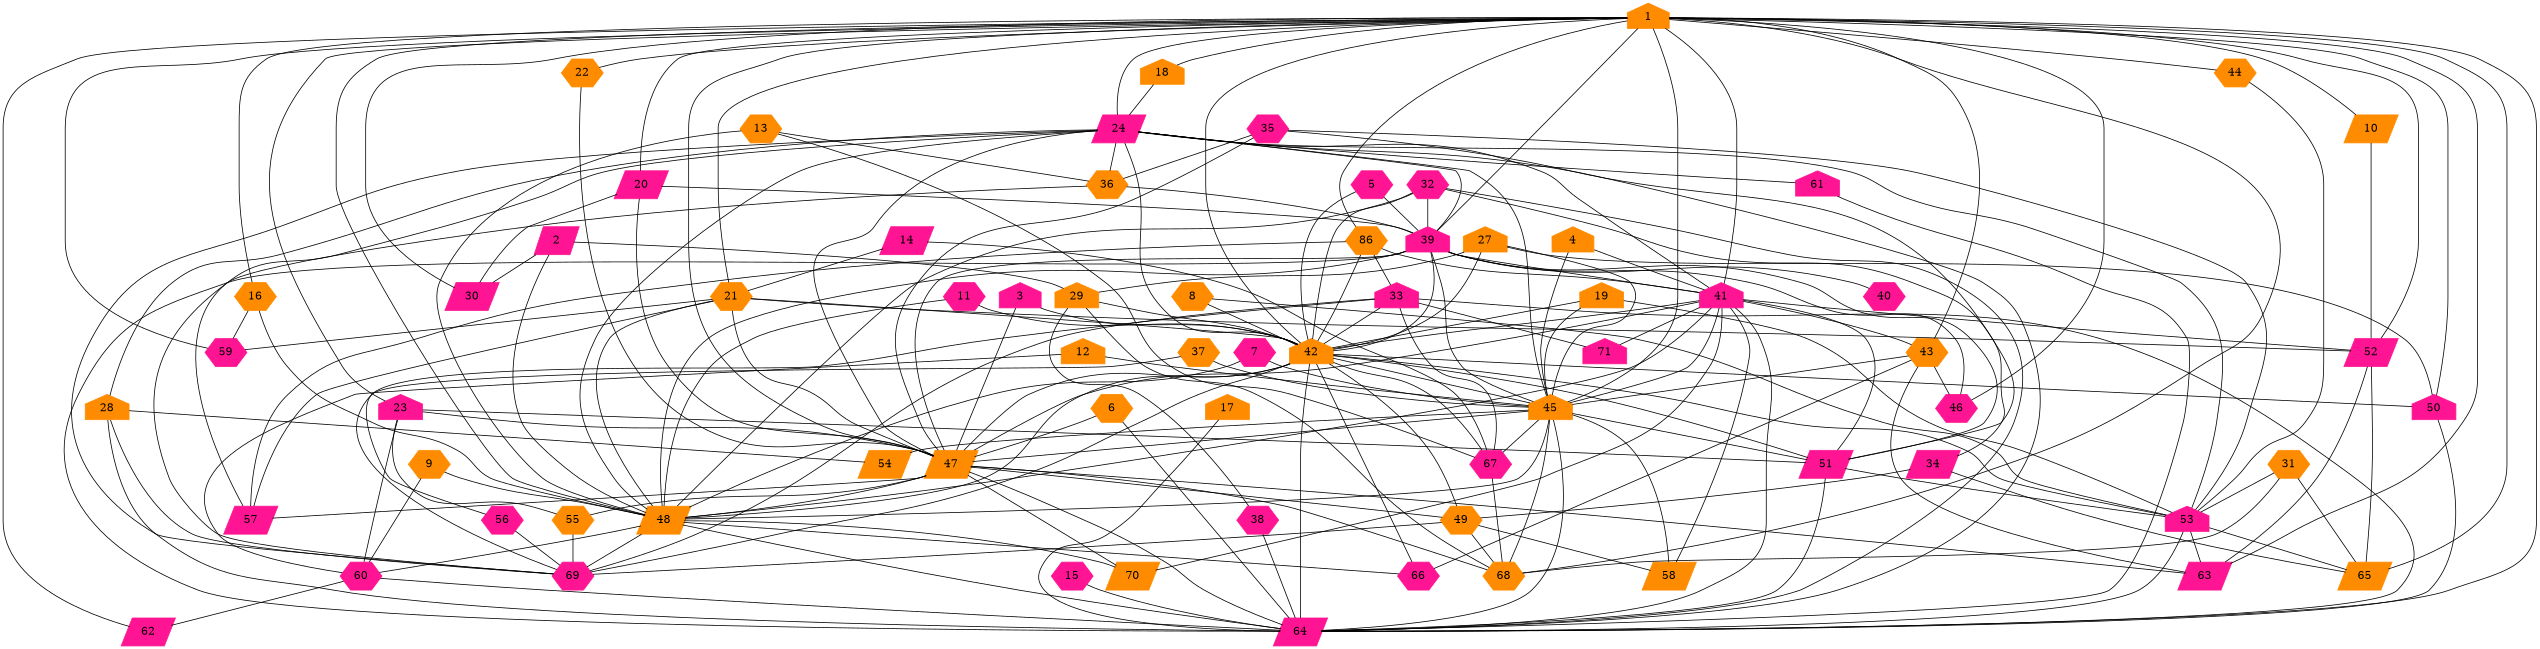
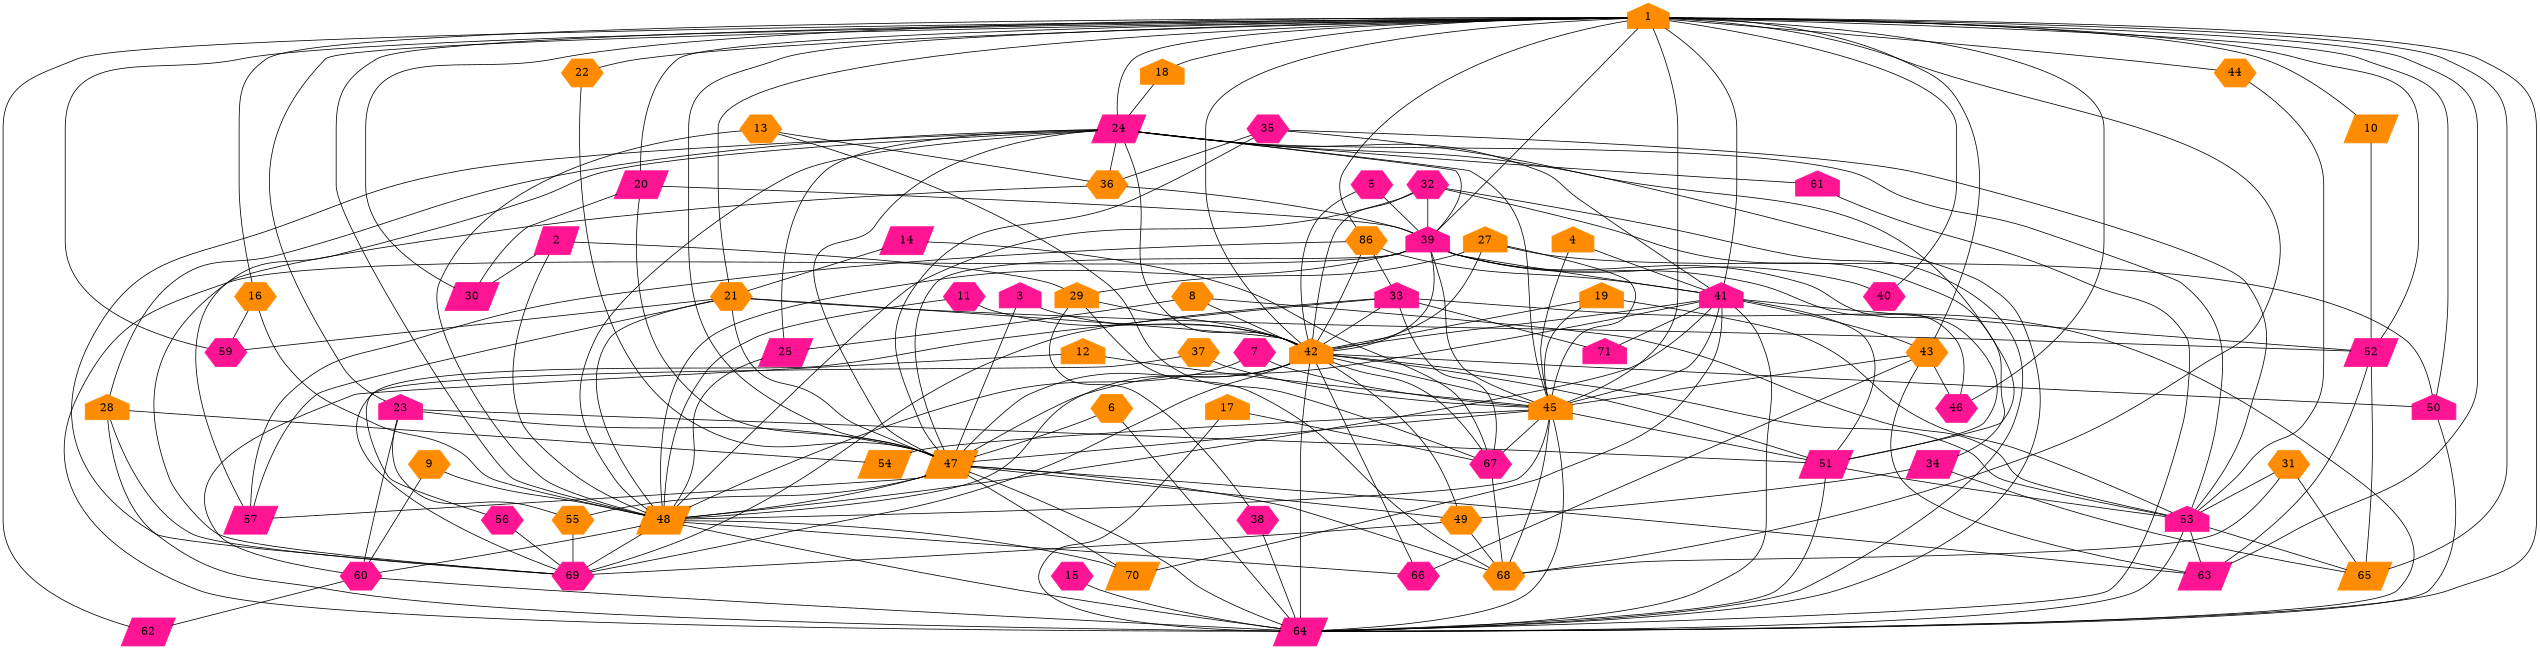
edge "1" -- "40": added
node "25": added
edge "17" -- "67": added
node "58": removed
